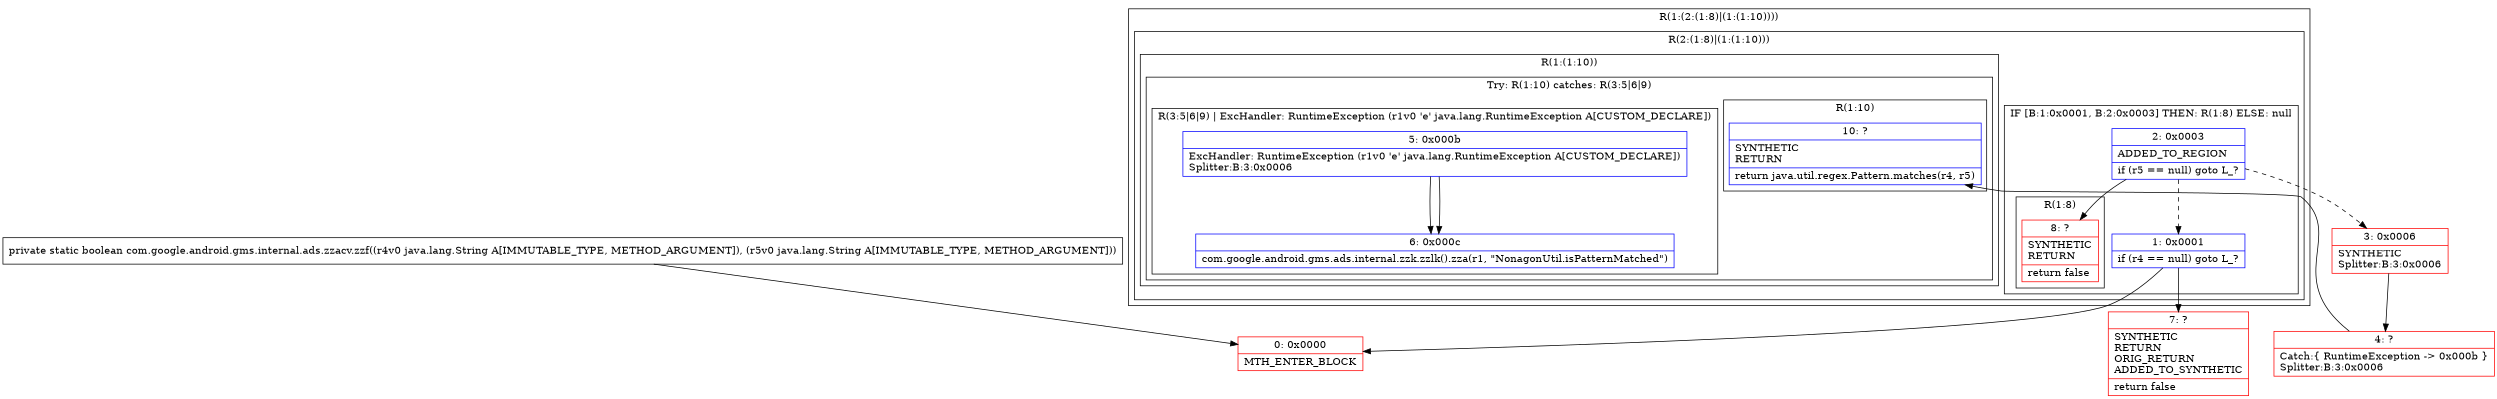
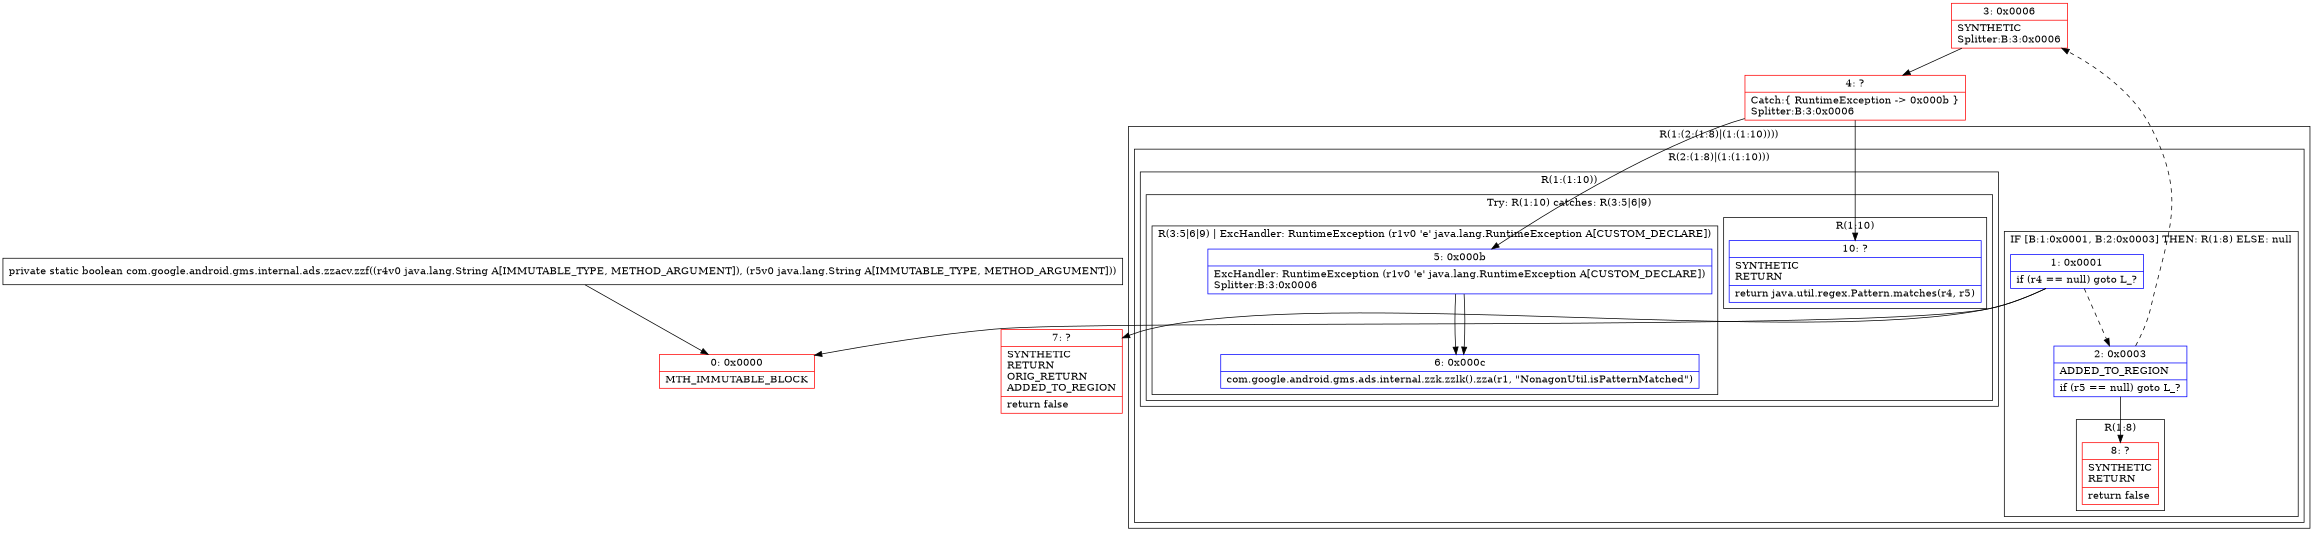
edge "4: ?" -> "5: 0x000b": added
edge "2: 0x0003" -> "1: 0x0001": reversed
node "0: 0x0000": text "MTH_ENTER_BLOCK" -> "MTH_IMMUTABLE_BLOCK"
node "7: ?": text "ADDED_TO_SYNTHETIC" -> "ADDED_TO_REGION"
